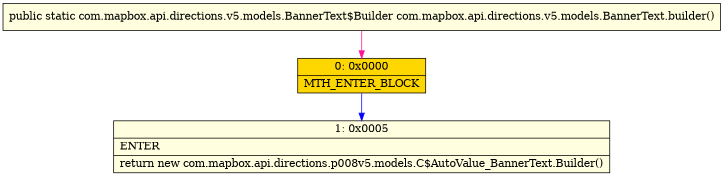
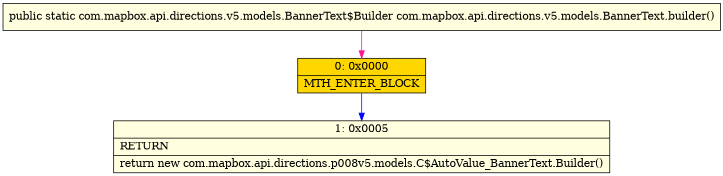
node "1: 0x0005": text "ENTER" -> "RETURN"
